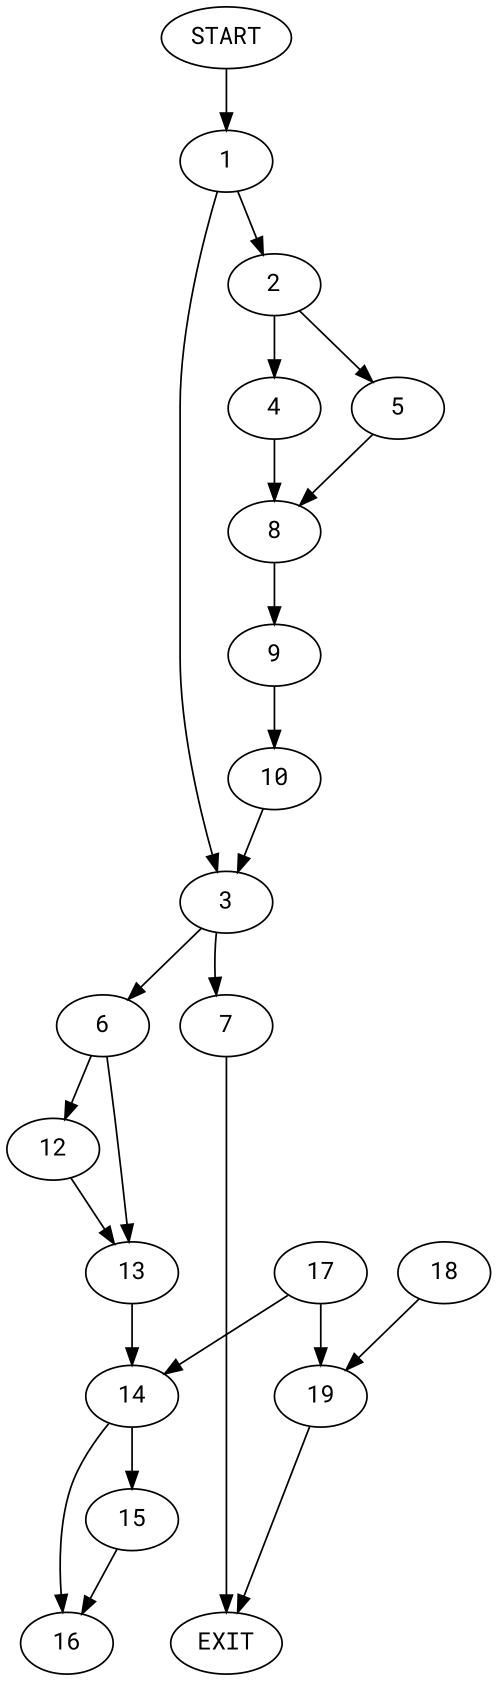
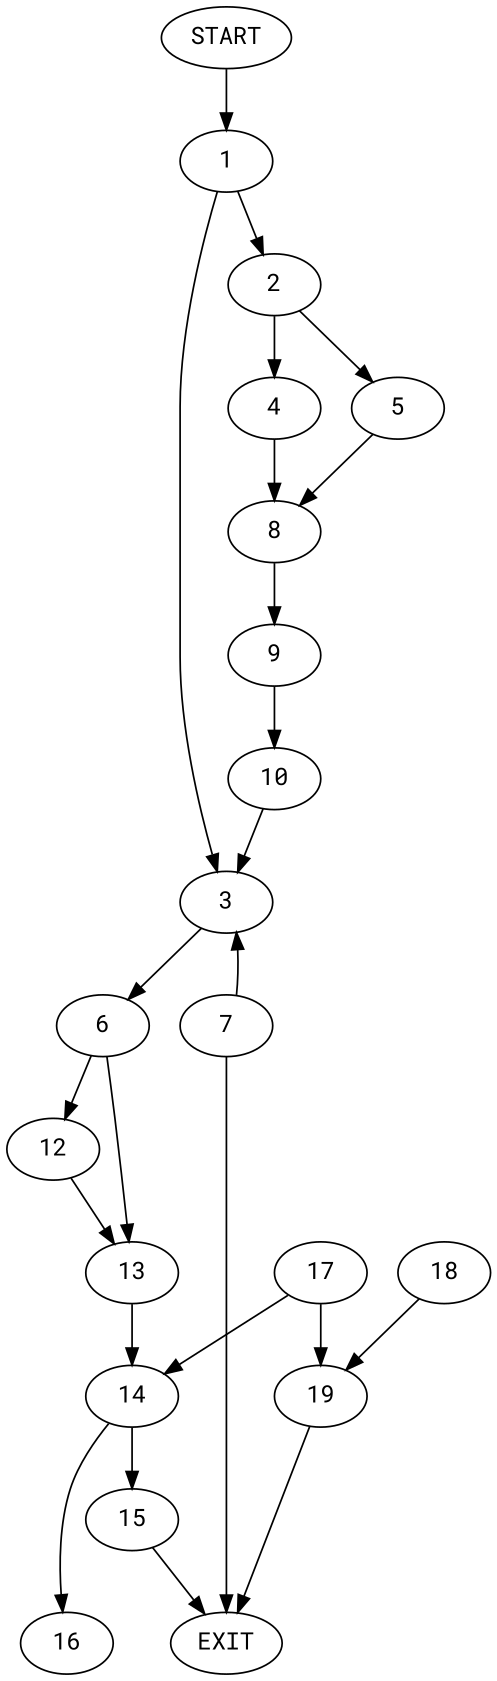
edge "3" -> "7": reversed
edge "15" -> "16": now "15" -> "EXIT"
